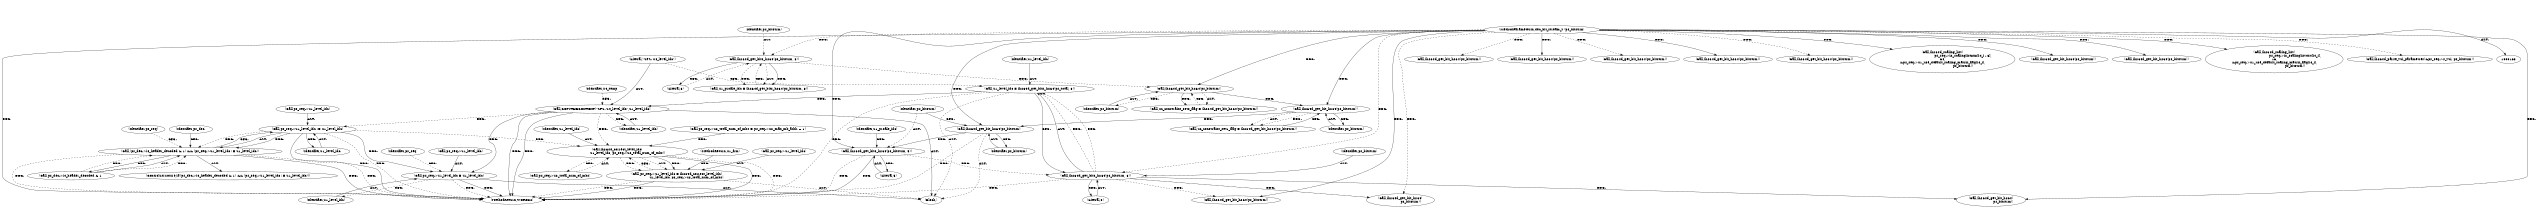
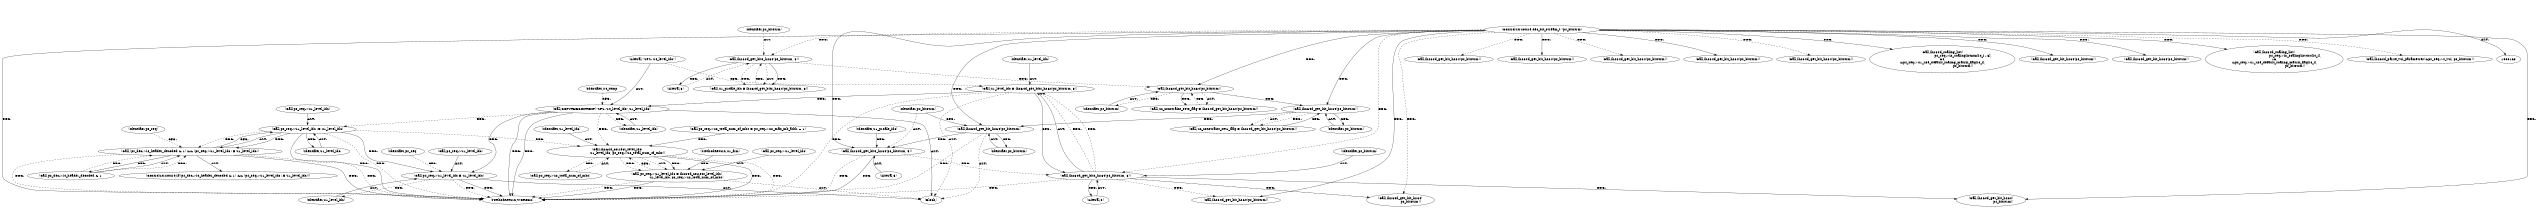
node "(MethodParameterIn,dec_bit_stream_t *ps_bitstrm)": label "(MethodParameterIn,dec_bit_stream_t *ps_bitstrm)" -> "(ControlStructure,dec_bit_stream_t *ps_bitstrm)"
node "(Call,u1_level_idc = ih264d_get_bits_h264(ps_total, 8))": label "(Call,u1_level_idc = ih264d_get_bits_h264(ps_total, 8))" -> "(Call,u1_level_idc = ih264d_get_bits_h264(ps_bitstrm, 8))"
node "(Identifier,ps_dec)": removed
edge "(Call,ih264d_get_bits_h264(ps_bitstrm, 5))" -> "(Literal,5)": removed, label "CFG:"
